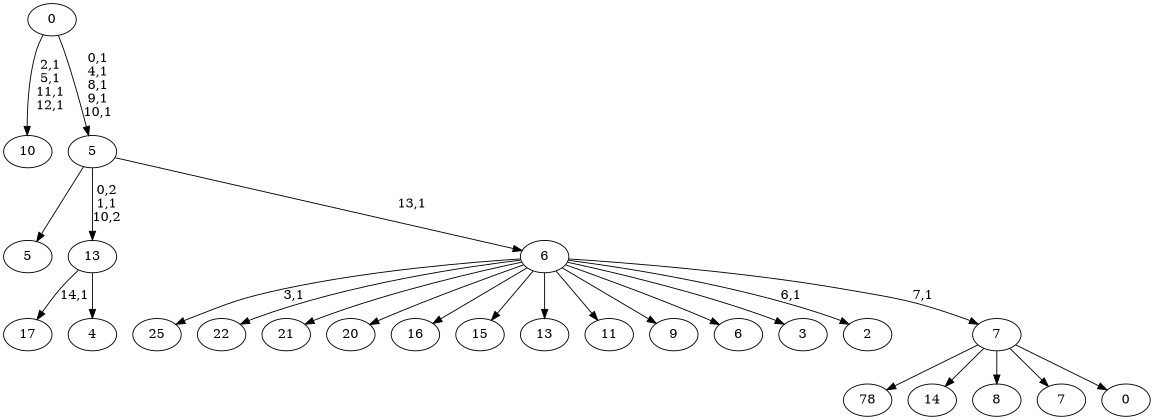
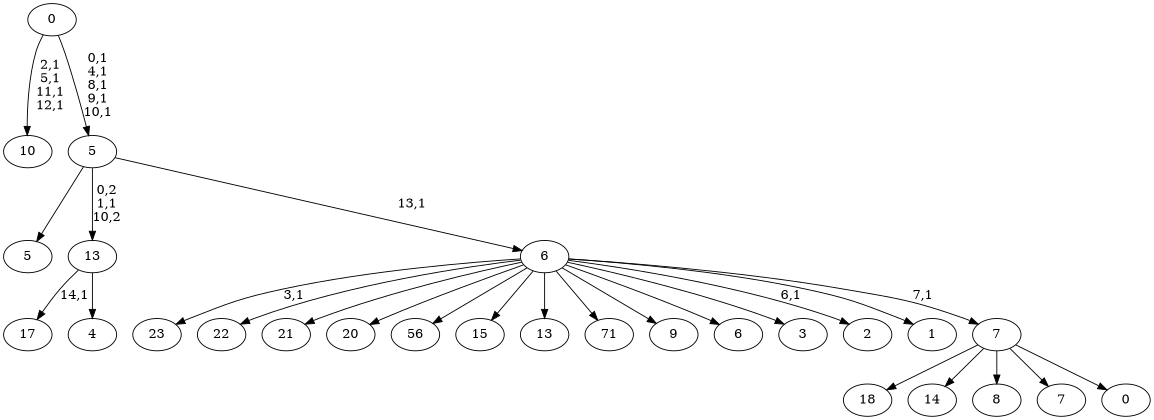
node "25": label "25" -> "23"
node "16": label "16" -> "56"
node "11": label "11" -> "71"
node "1": added
node "78": label "78" -> "18"
